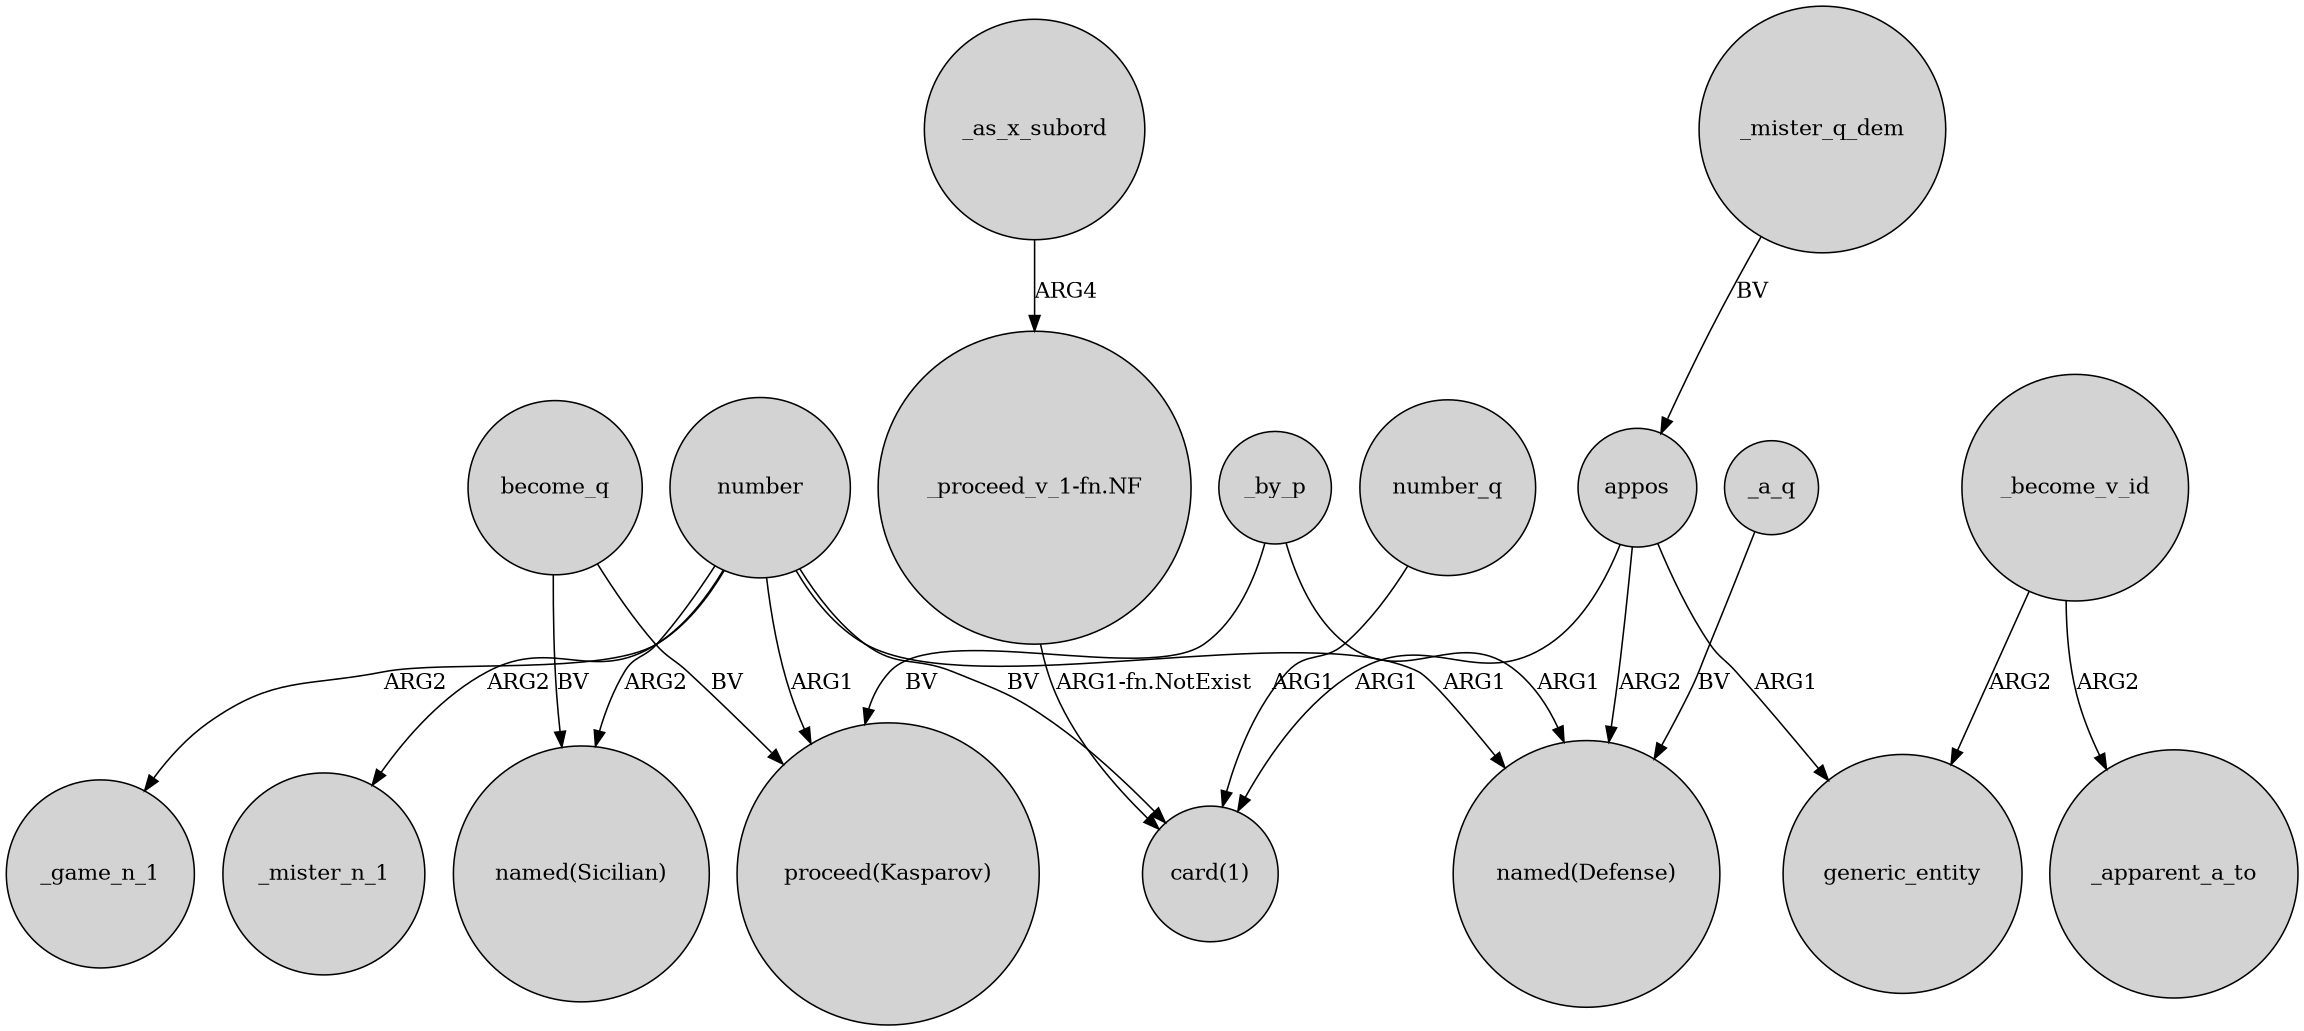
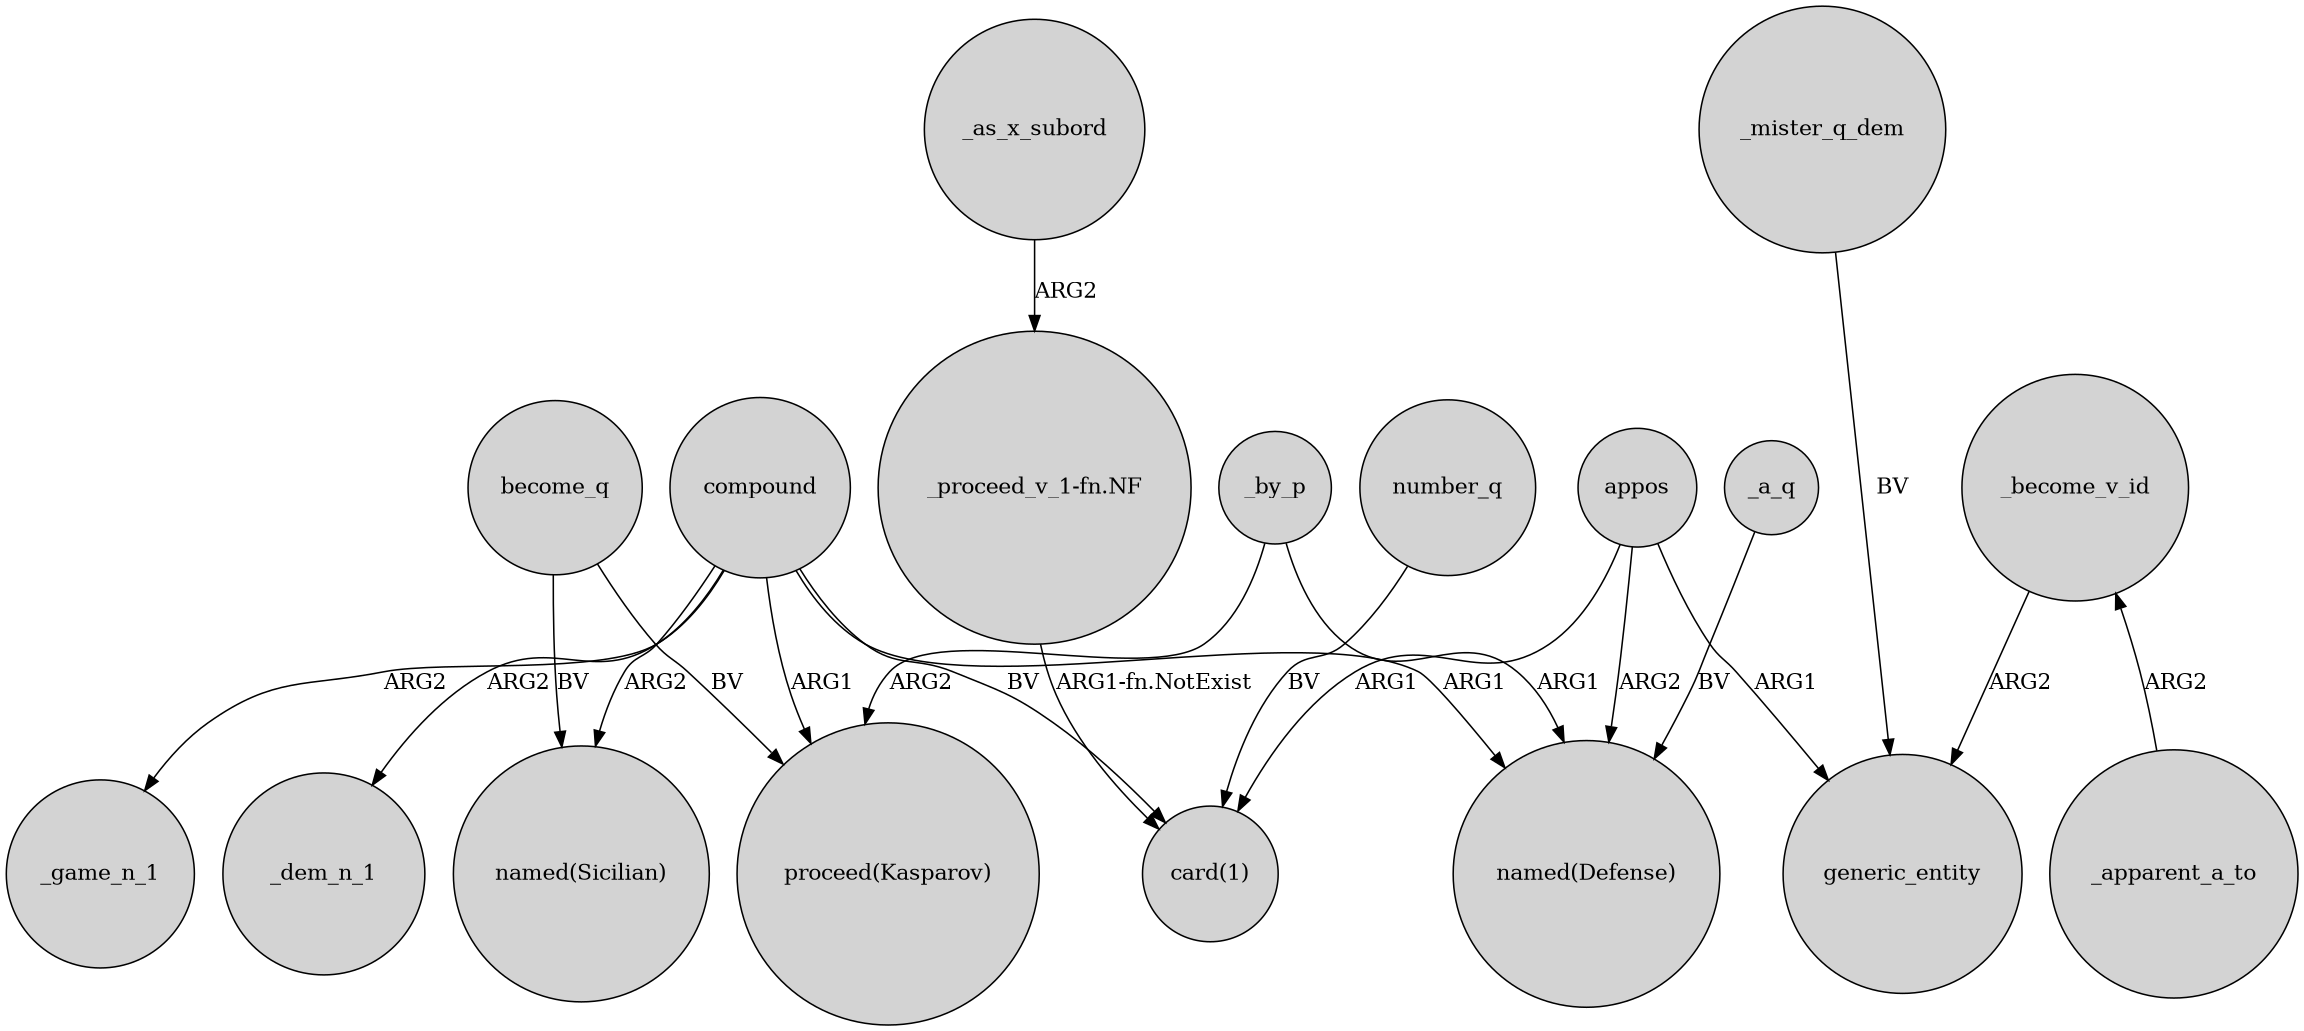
edge "_as_x_subord" -> "_proceed_v_1-fn.NF": label "ARG4" -> "ARG2"
edge "_mister_q_dem" -> "appos": now "_mister_q_dem" -> "generic_entity"
node "number": label "number" -> "compound"
edge "_become_v_id" -> "_apparent_a_to": reversed
edge "_by_p" -> "proceed(Kasparov)": label "BV" -> "ARG2"
edge "number_q" -> "card(1)": label "ARG1" -> "BV"
node "_mister_n_1": label "_mister_n_1" -> "_dem_n_1"
